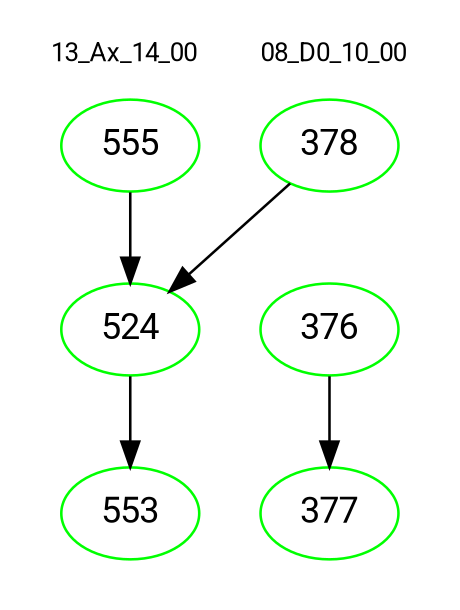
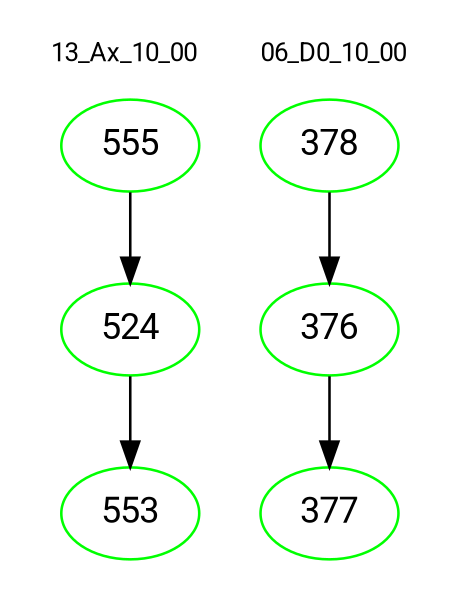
cluster "13_Ax_14_00": label "13_Ax_14_00" -> "13_Ax_10_00"
cluster "08_D0_10_00": label "08_D0_10_00" -> "06_D0_10_00"
edge "378" -> "524": now "378" -> "376"
